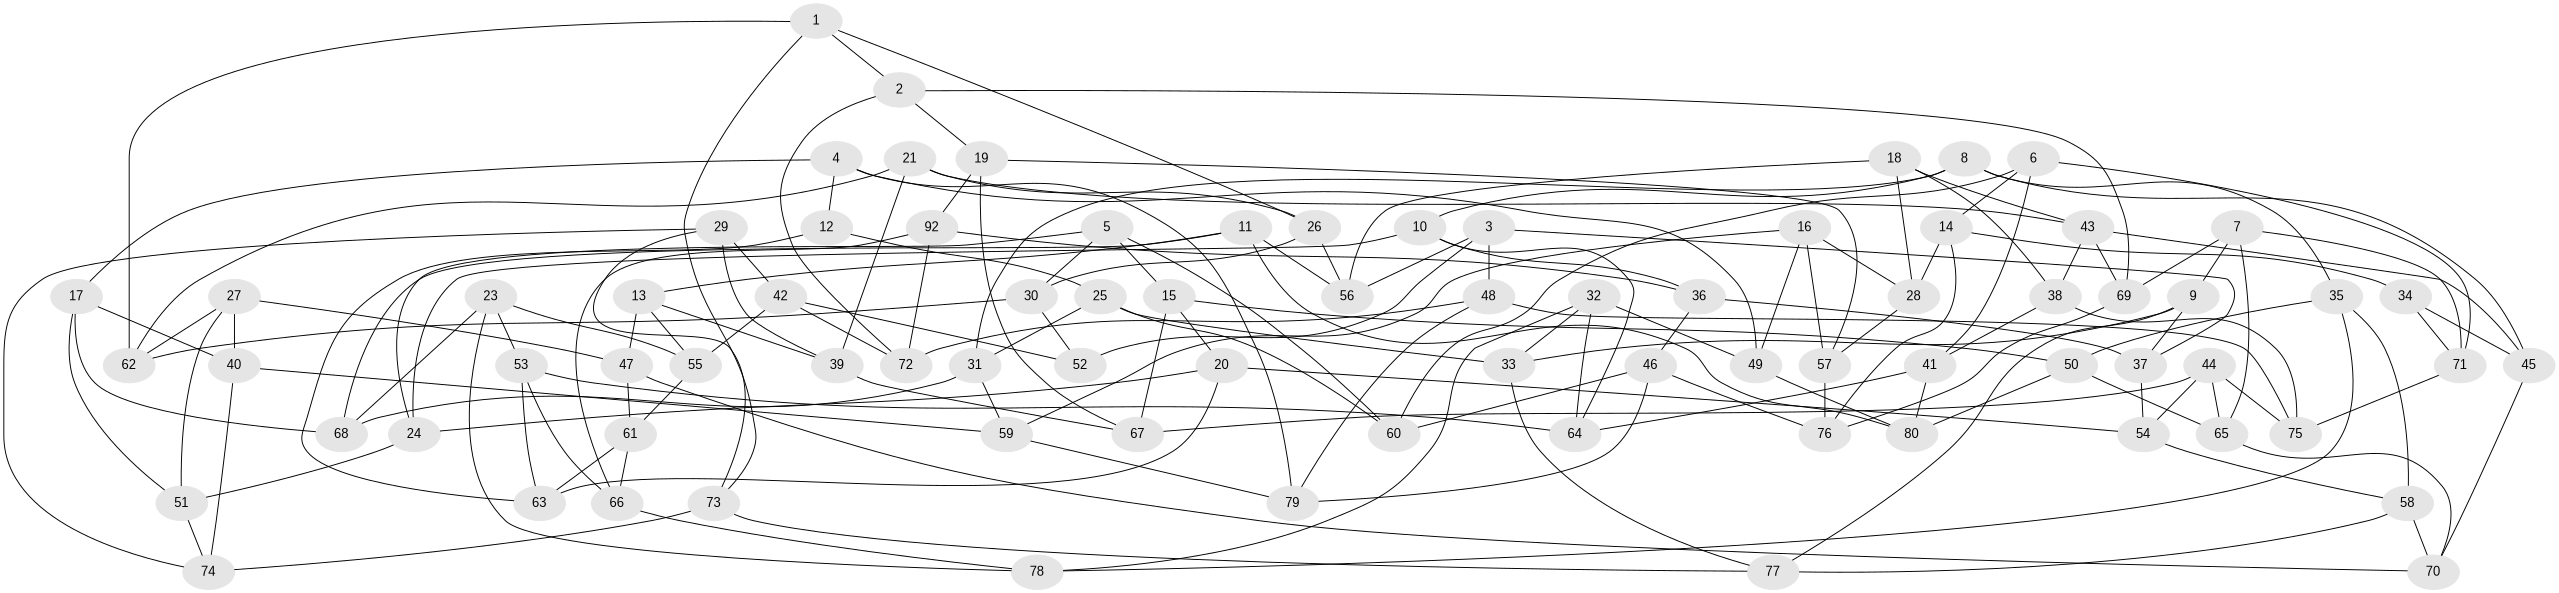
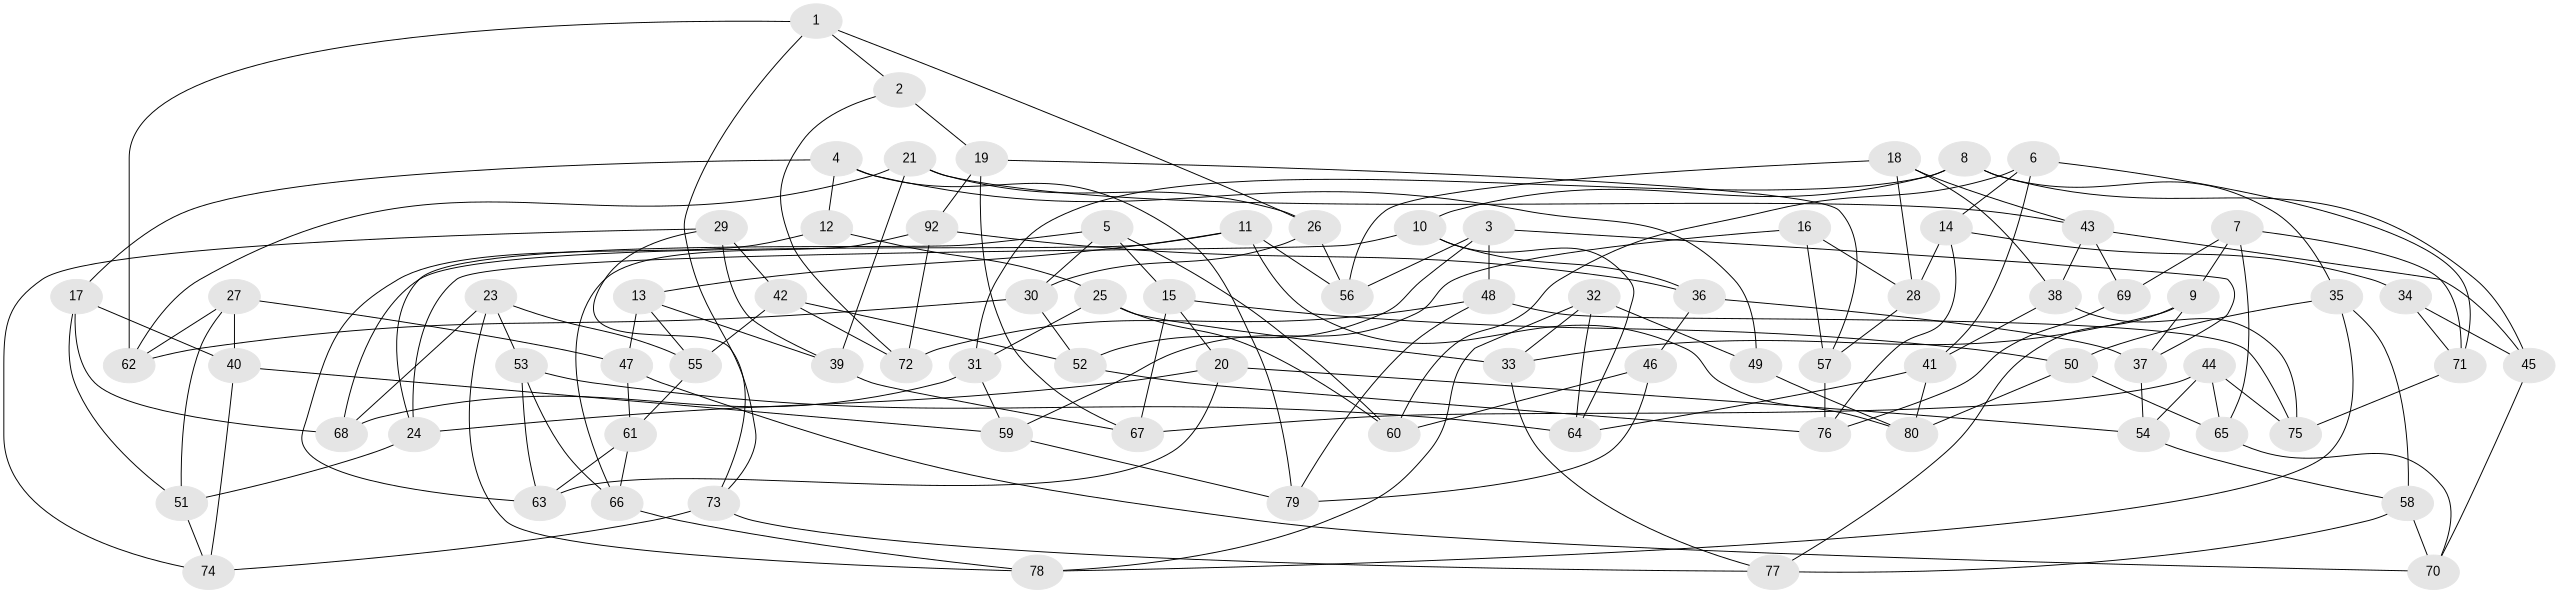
edge "2" -- "69": removed
edge "16" -- "49": removed
edge "46" -- "76": now "52" -- "76"
